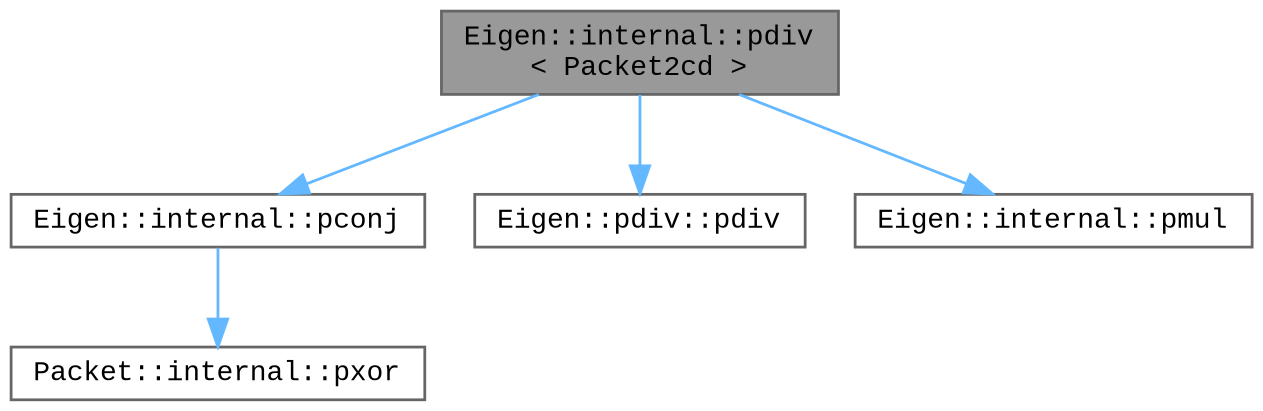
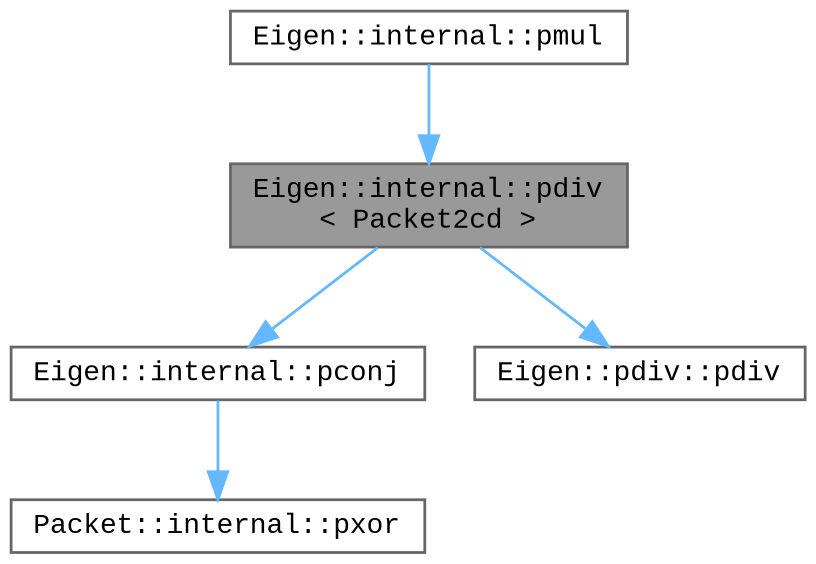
edge "Eigen::internal::pdiv < Packet2cd >" -> "Eigen::internal::pmul": reversed
